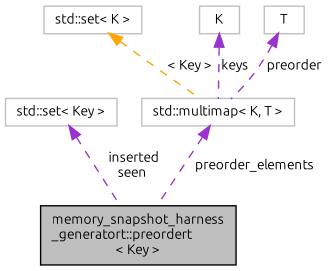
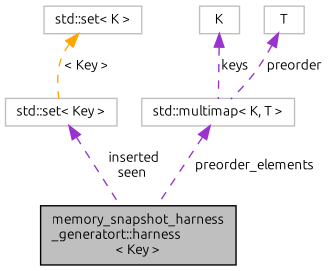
edge "std::multimap< K, T >" -> "std::set< K >": now "std::set< Key >" -> "std::set< K >"
node "memory_snapshot_harness _generatort::preordert < Key >": label "memory_snapshot_harness _generatort::preordert < Key >" -> "memory_snapshot_harness _generatort::harness < Key >"
